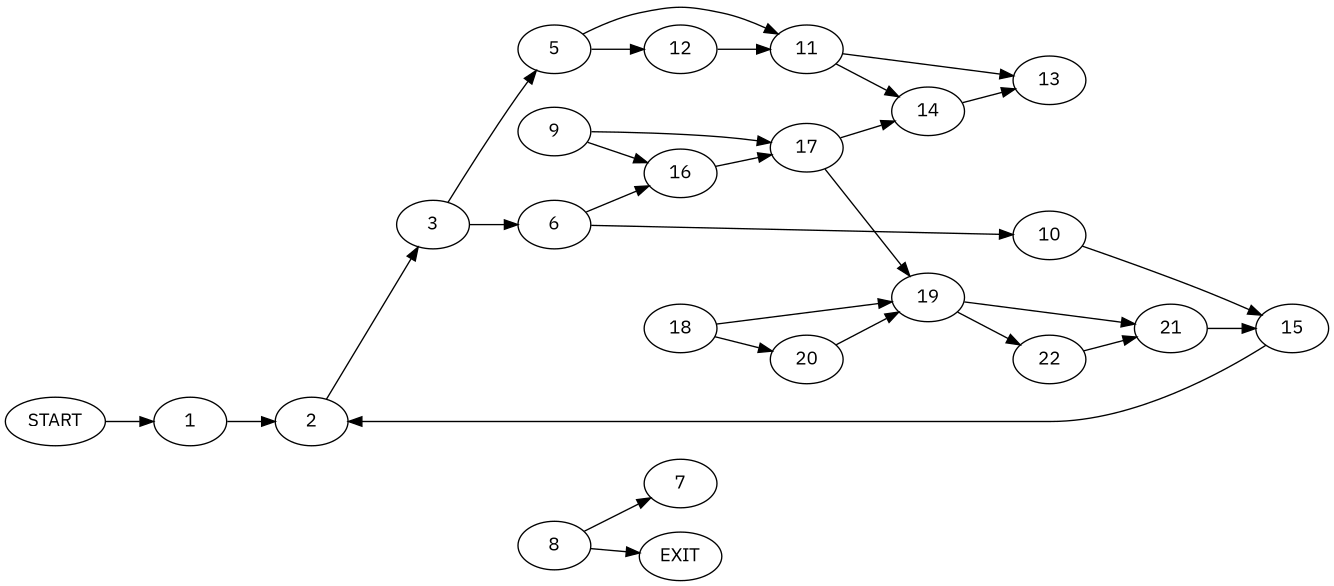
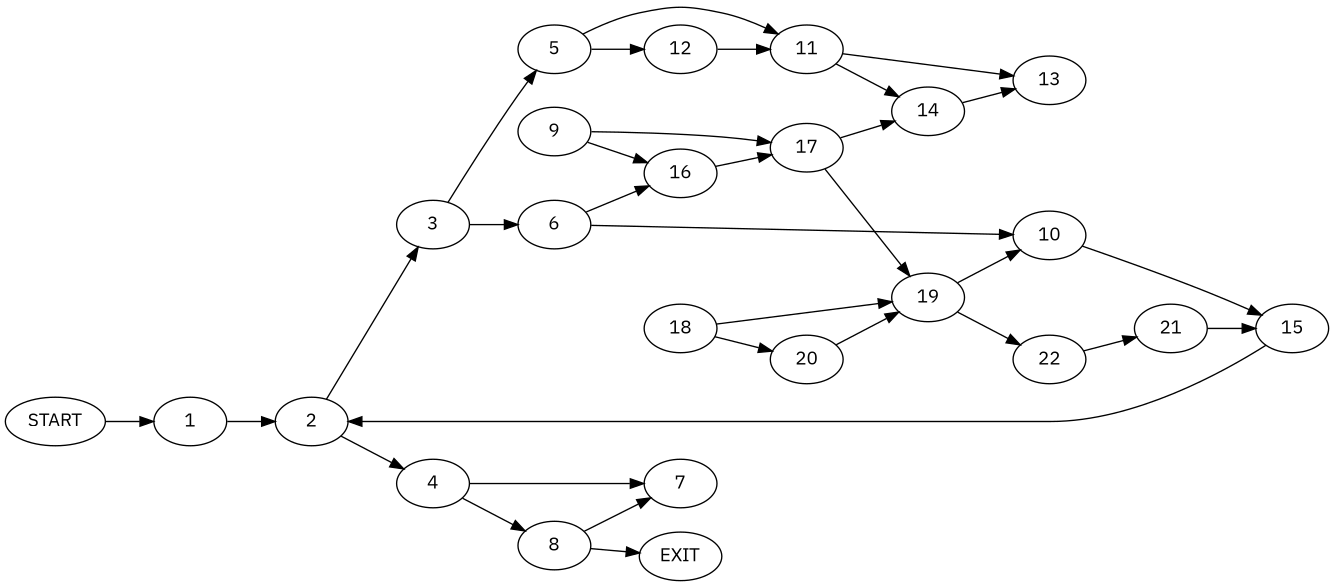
edge "19" -> "21": now "19" -> "10"
node "4": added
